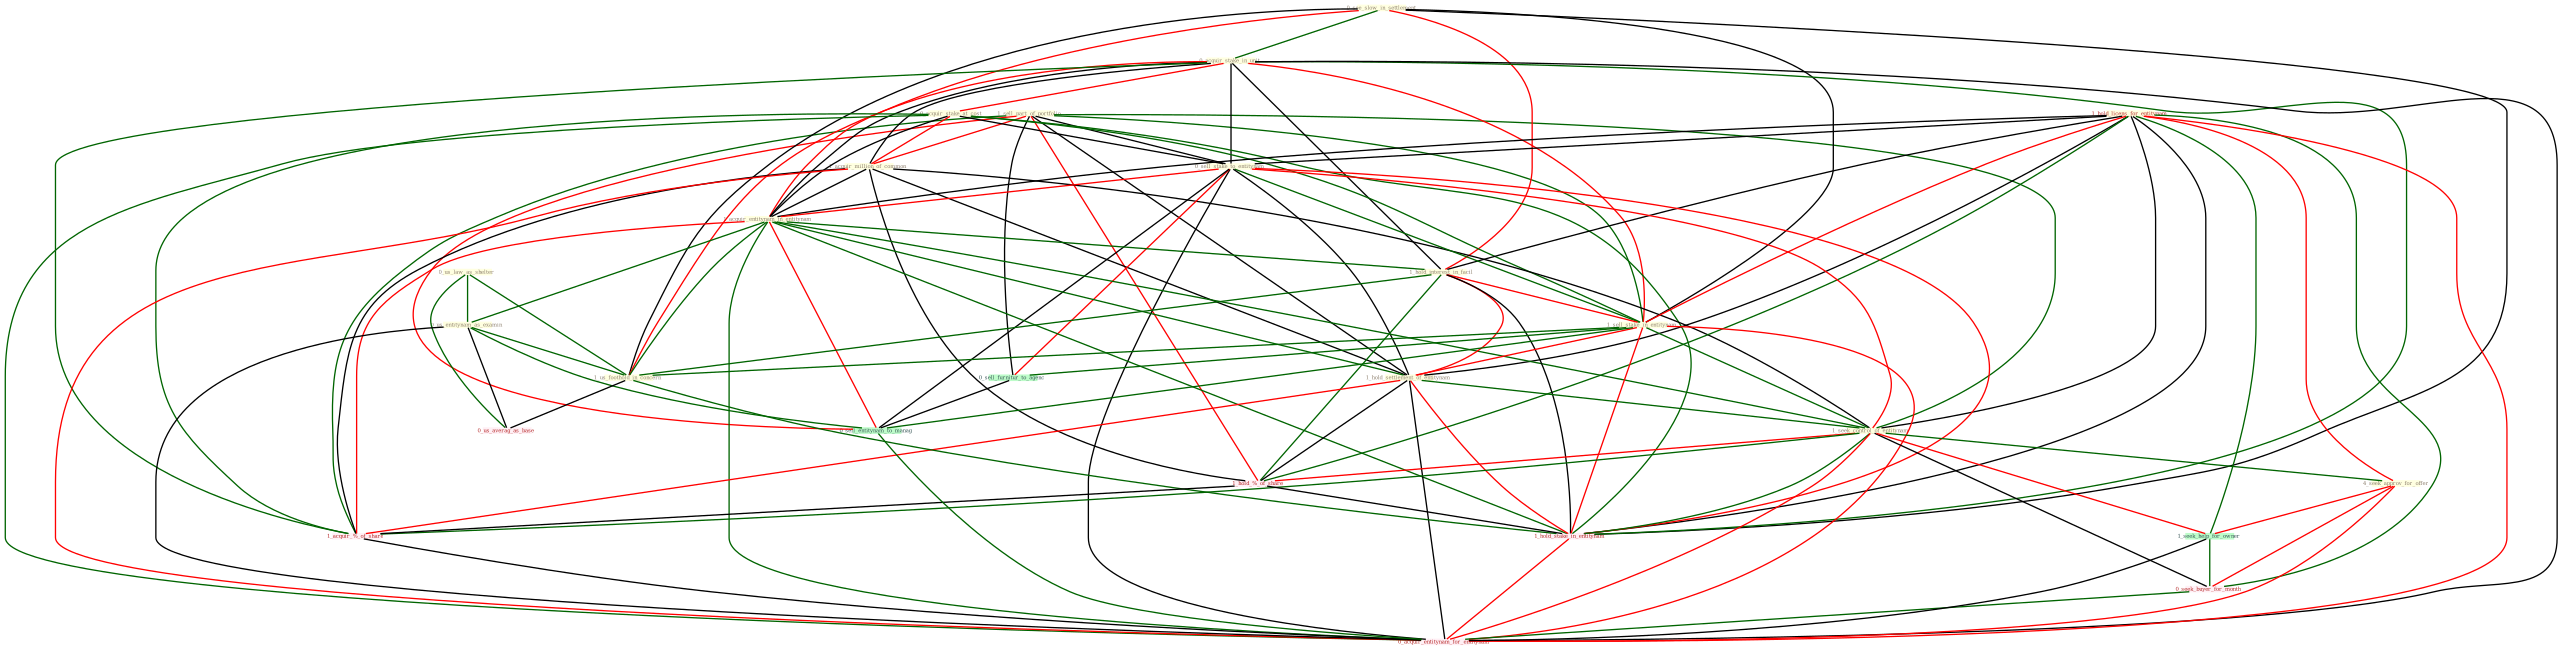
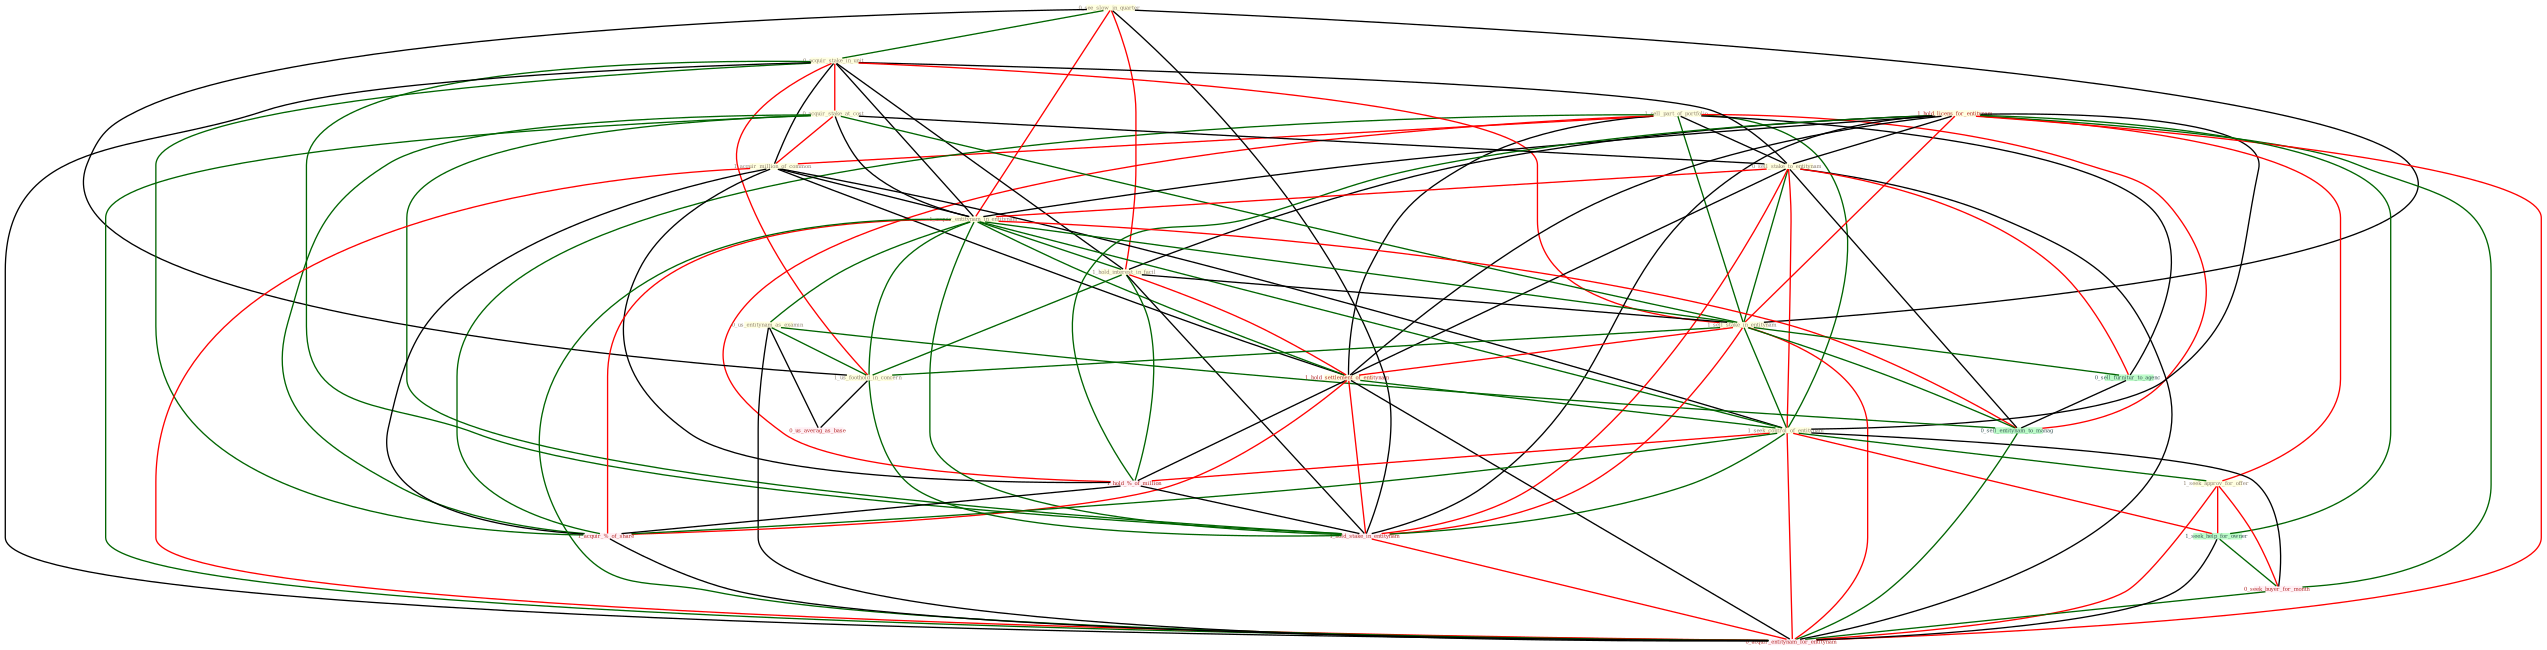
node "0_see_slow_in_settlement": label "0_see_slow_in_settlement" -> "0_see_slow_in_quarter"
node "0_us_law_as_shelter": removed
edge "1_acquir_entitynam_in_entitynam" -- "1_sell_stake_in_entitynam": added
edge "1_hold_interest_in_facil" -- "1_sell_stake_in_entitynam": color red -> black
node "1_hold_settlement_of_entitynam": fontcolor #8b7d6b -> #b22222
node "1_hold_%_of_share": label "1_hold_%_of_share" -> "1_hold_%_of_million"
node "4_seek_approv_for_offer": label "4_seek_approv_for_offer" -> "1_seek_approv_for_offer"
